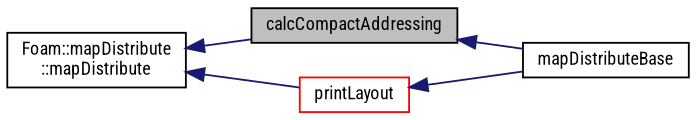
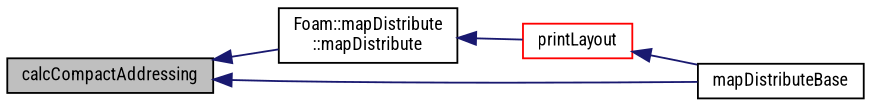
edge "calcCompactAddressing" -> "Foam::mapDistribute ::mapDistribute": reversed
